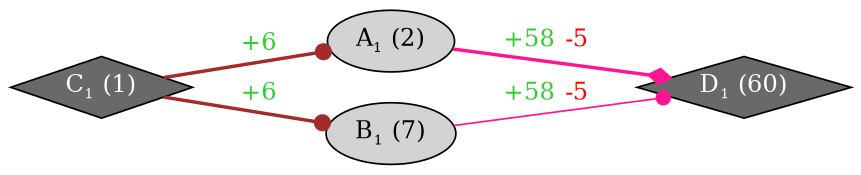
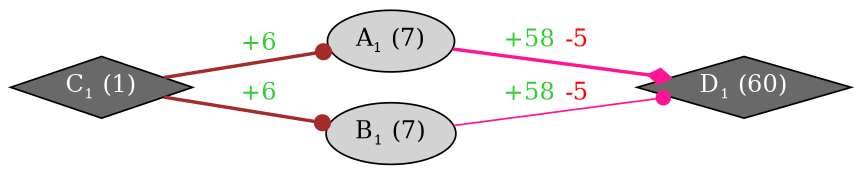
node "A": text "(2)" -> "(7)"
